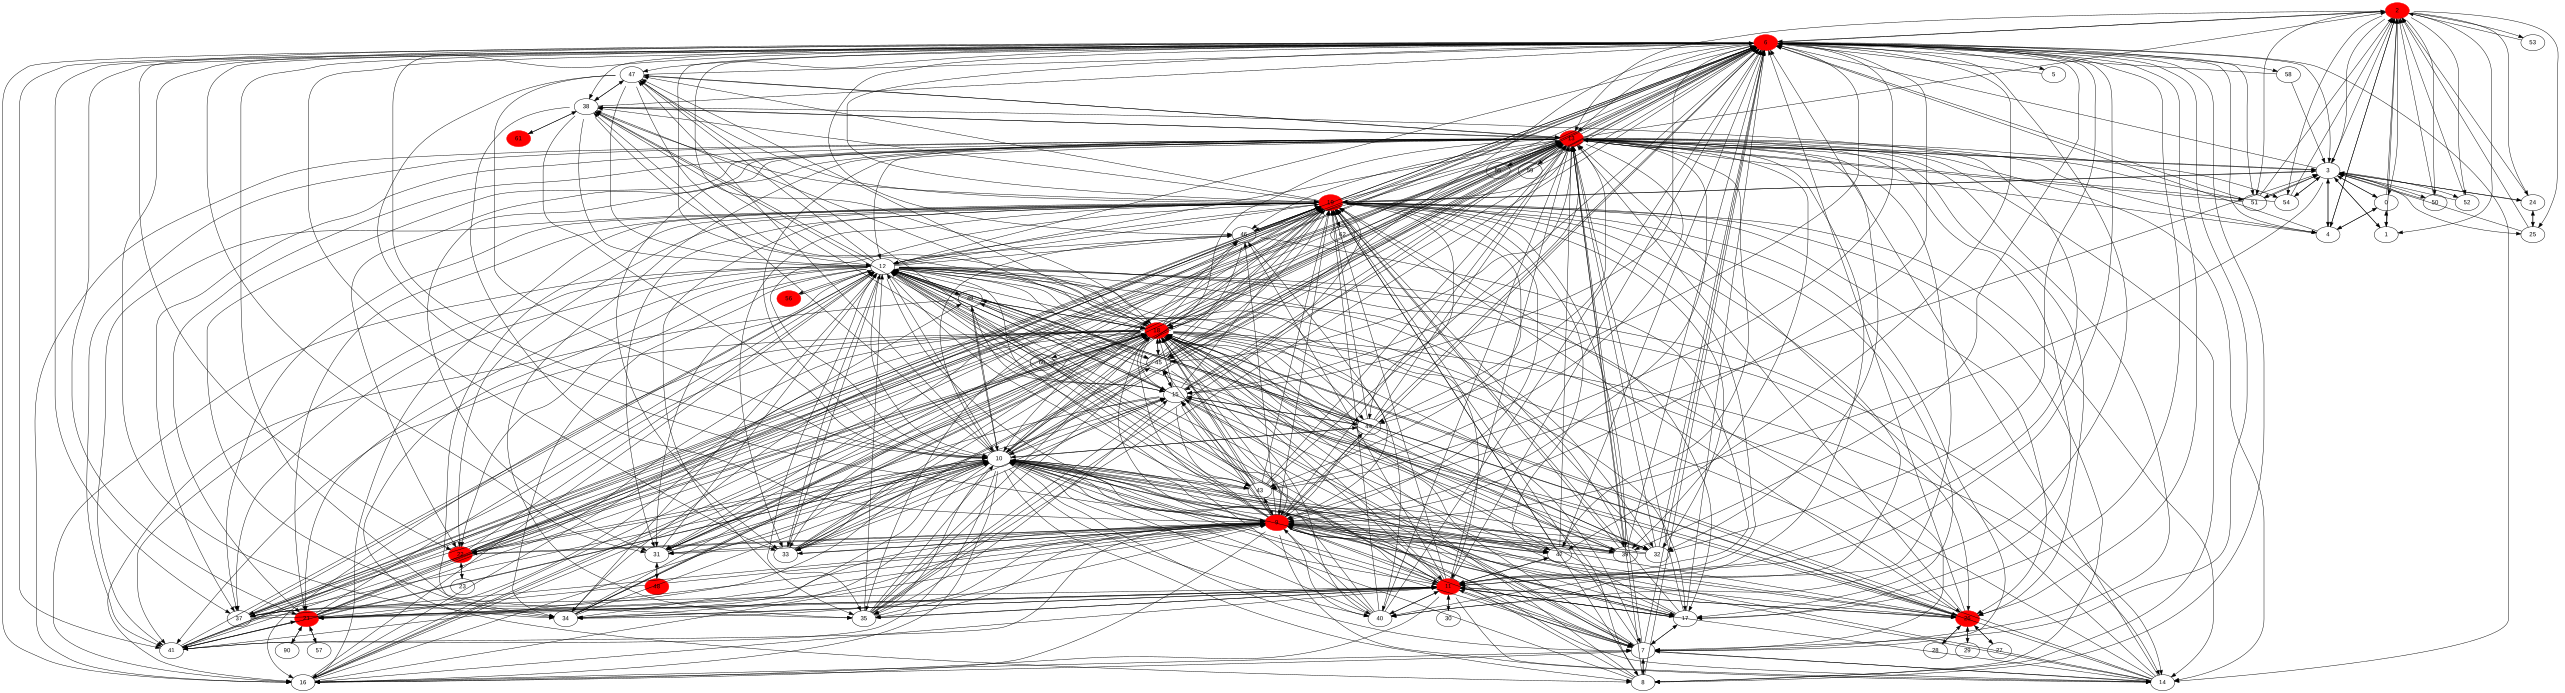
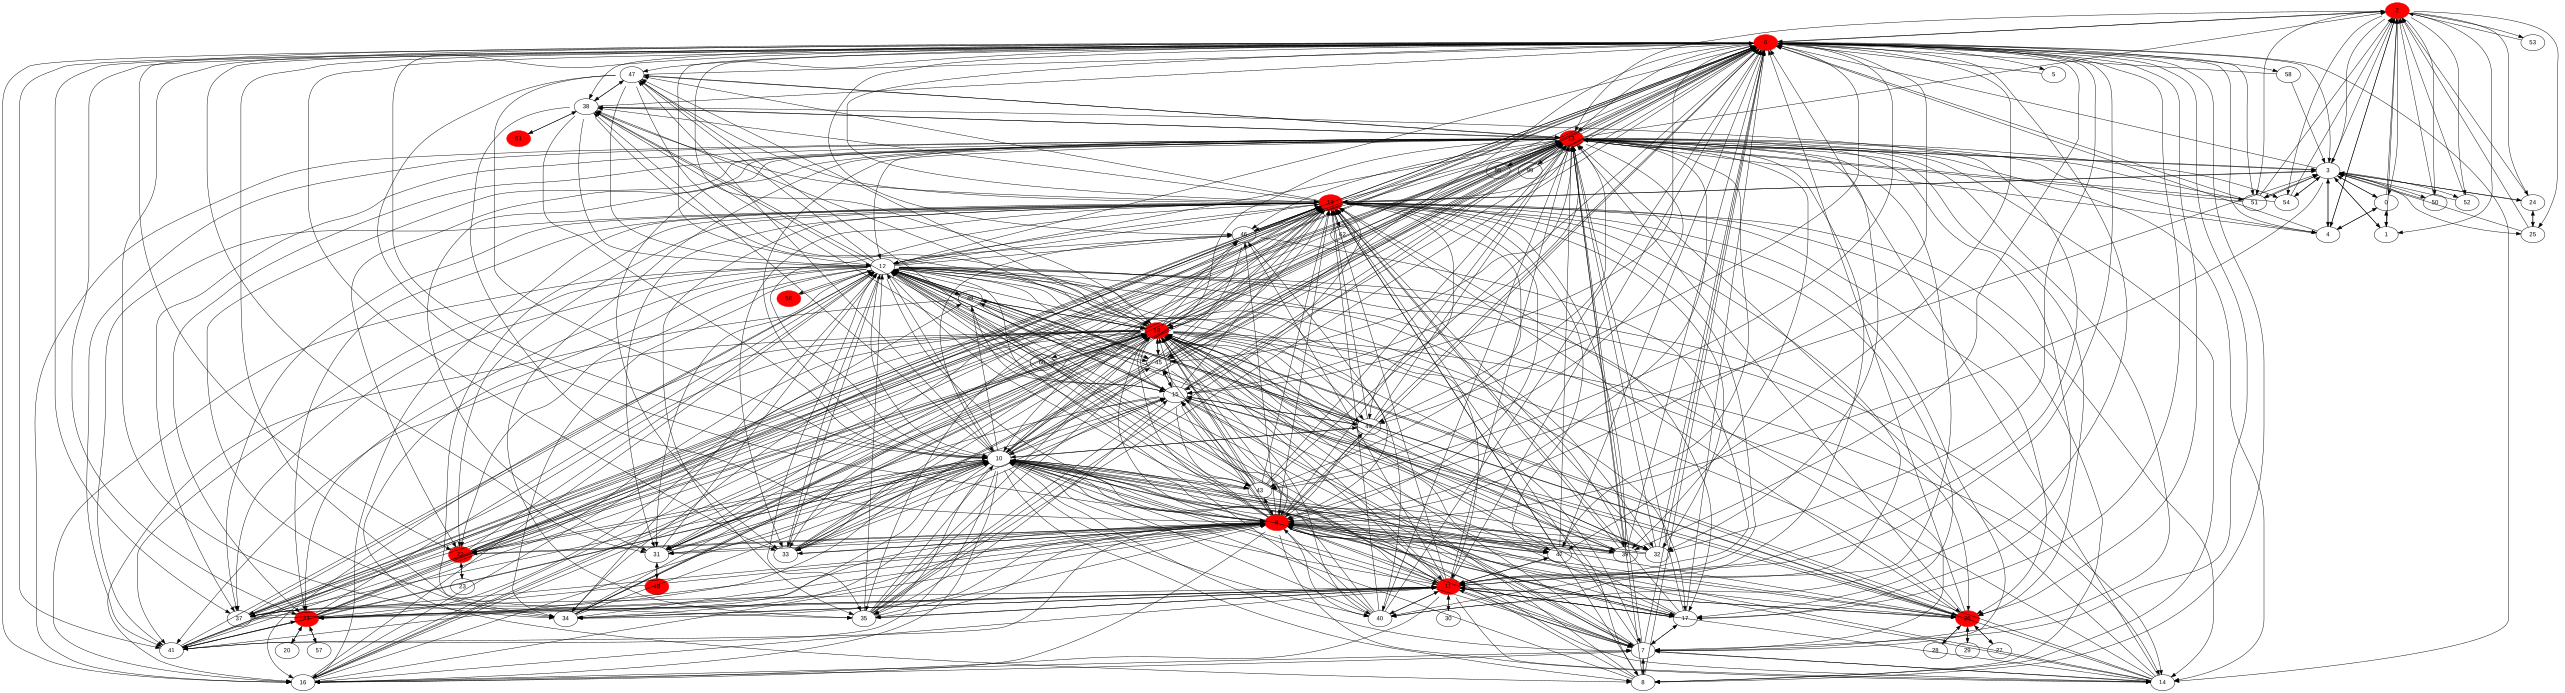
node "59": label "59" -> "99"
edge "49" -> "10": now "49" -> "45"
node "90": label "90" -> "20"
